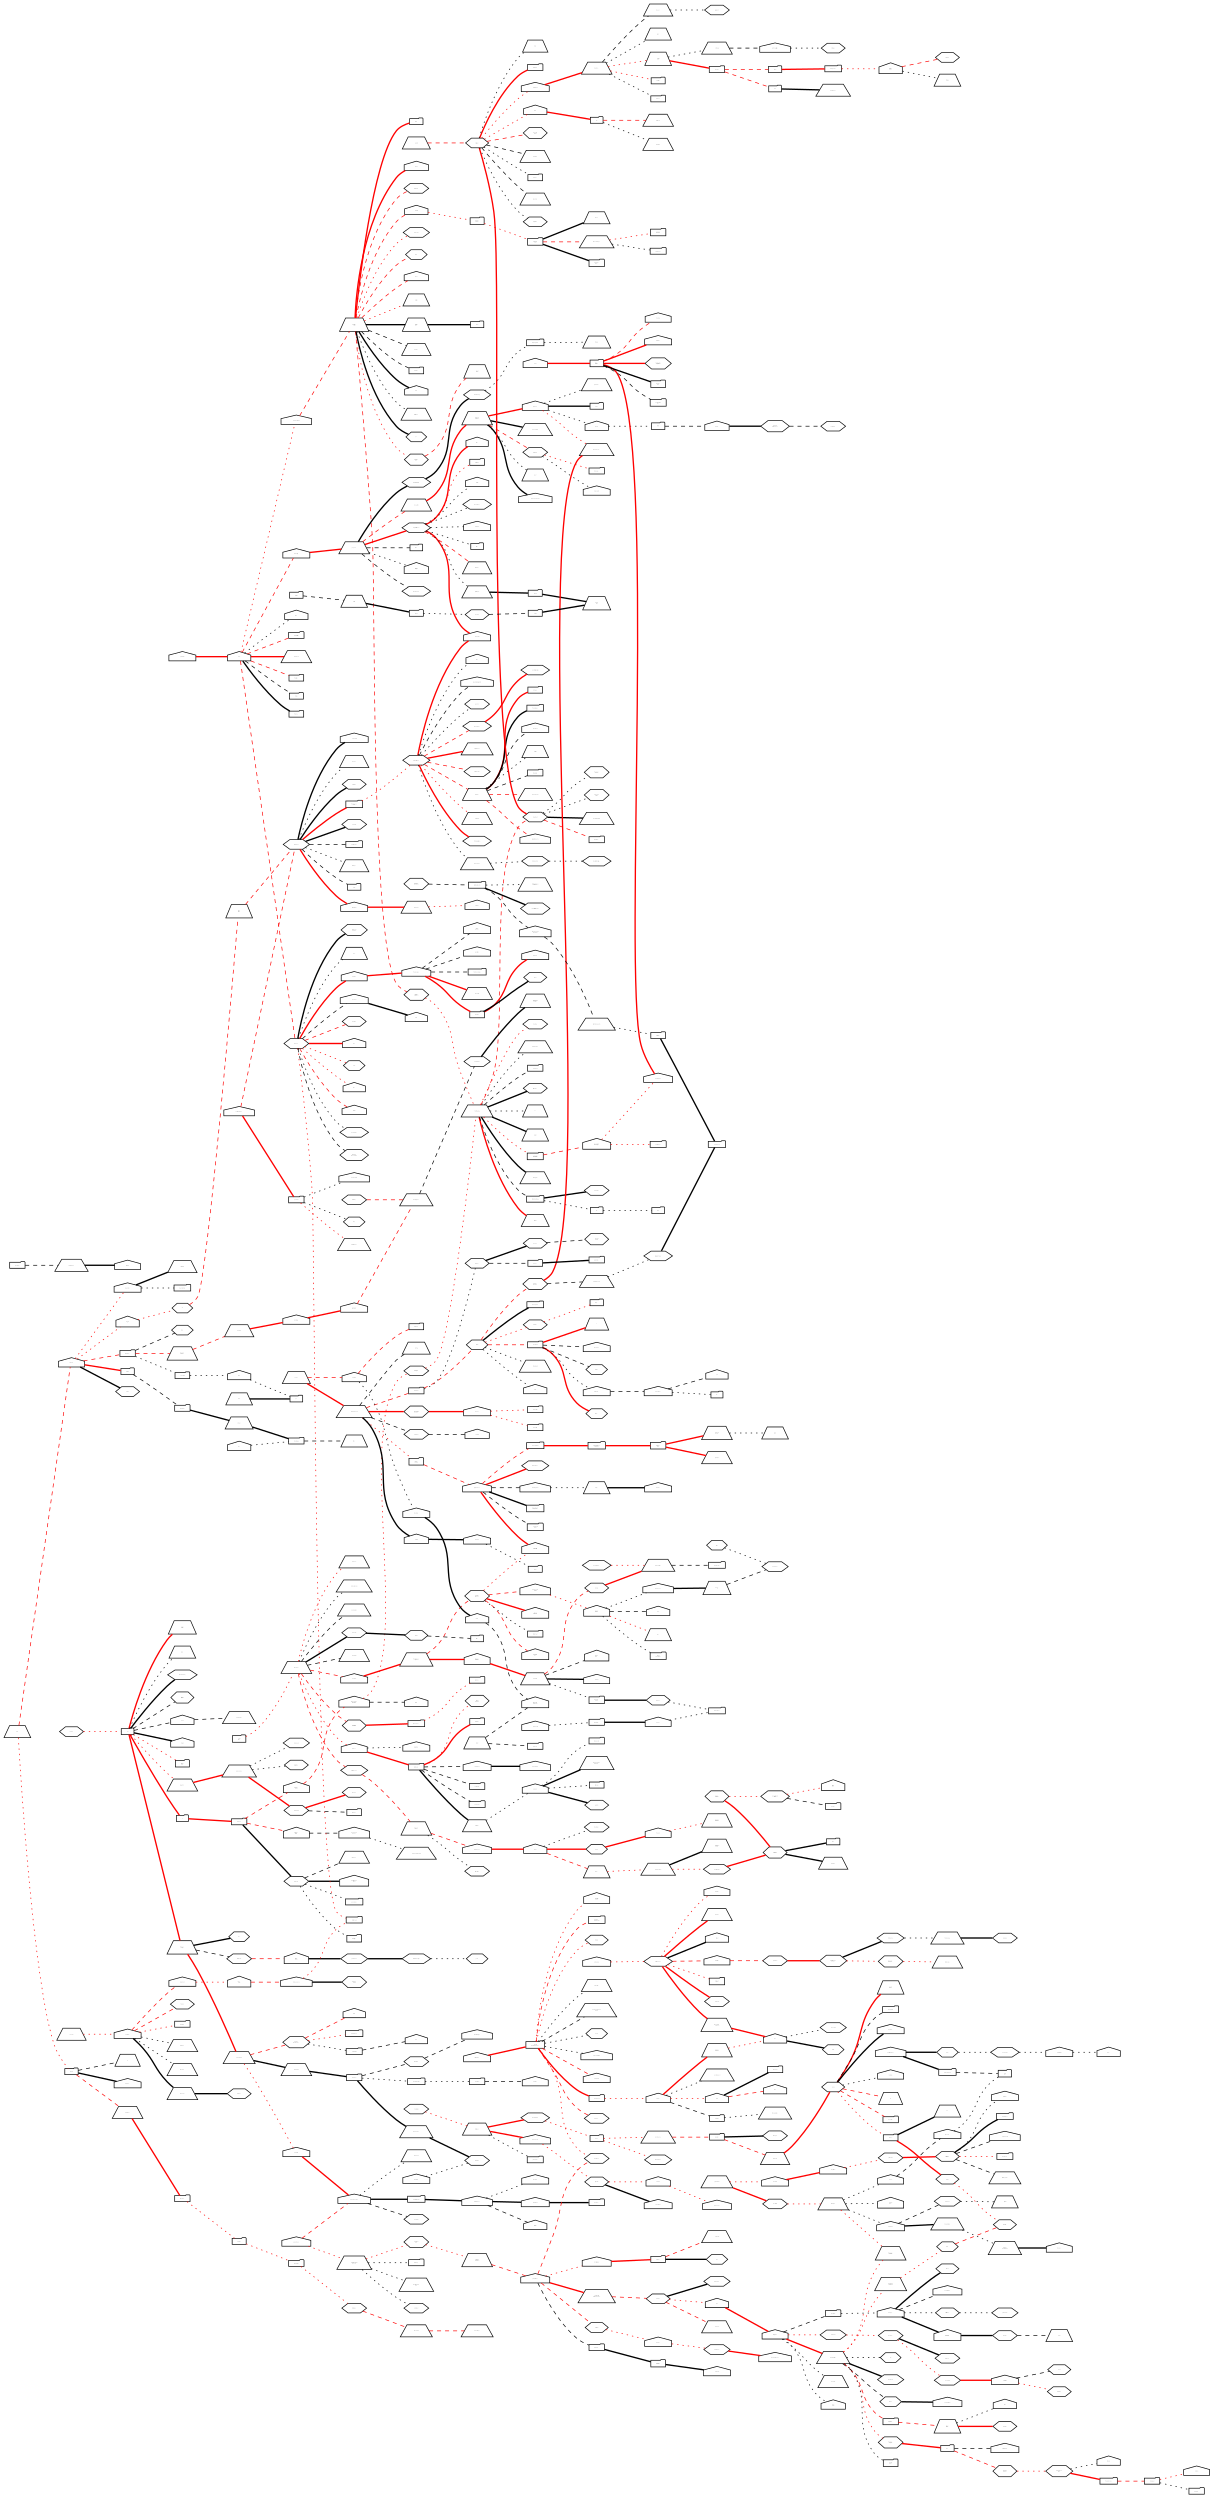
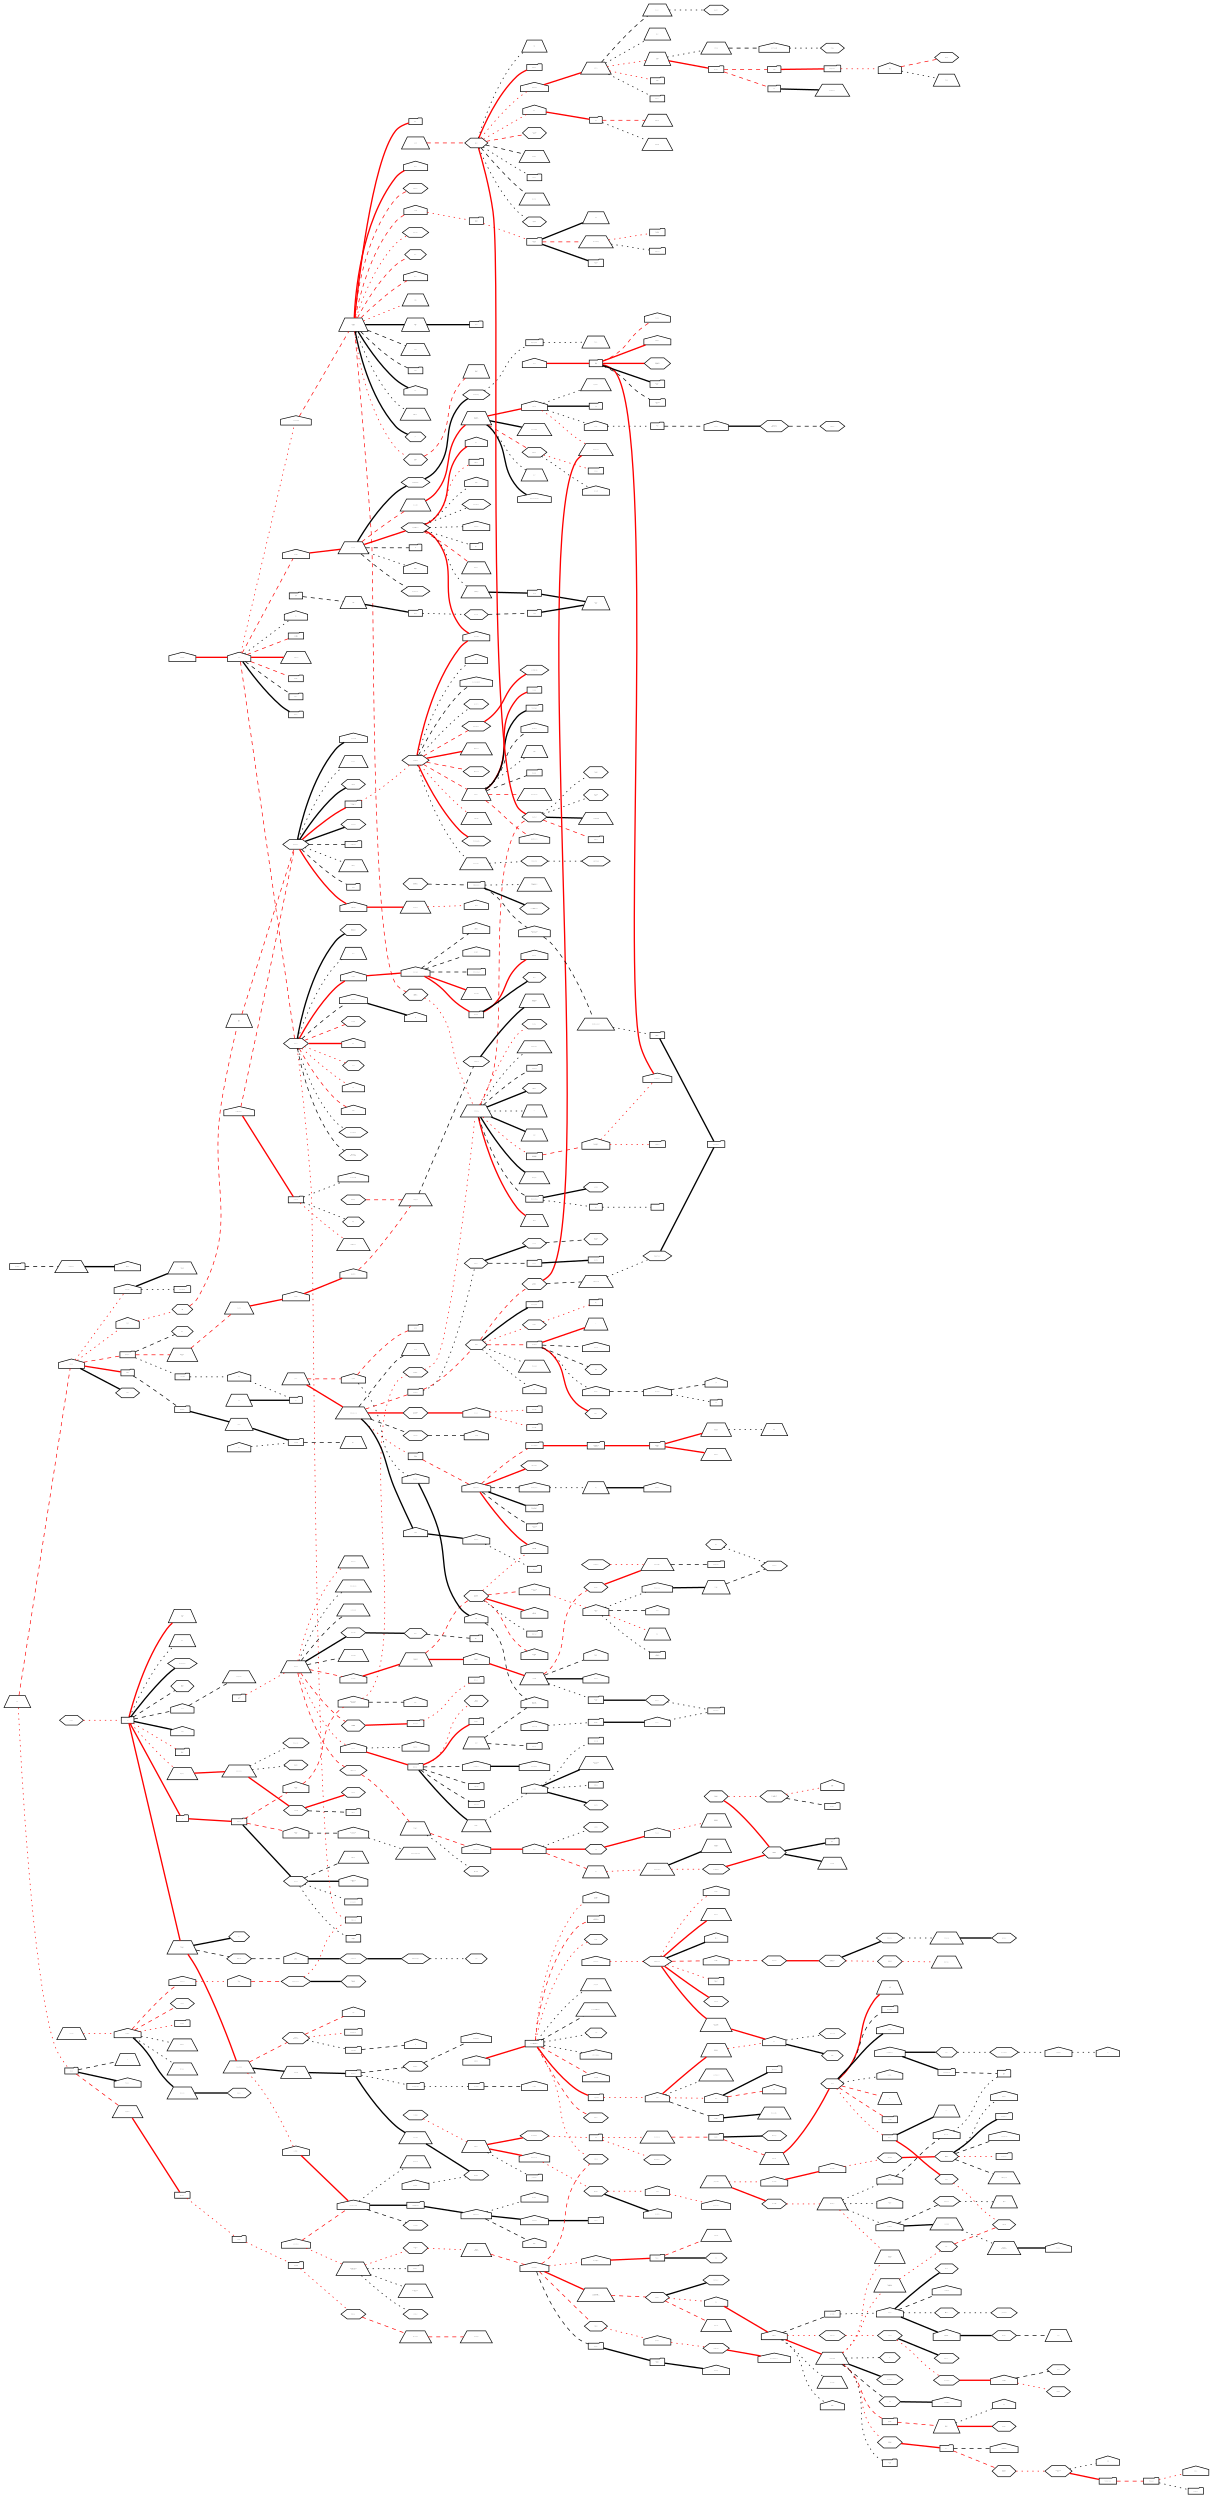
edge "Gin Blossoms" -- "4 Non Blondes": color red -> black
node "The Raveonettes": shape house -> hexagon
edge "Fleetwood Mac" -- "Joe Walsh": style dotted -> bold
